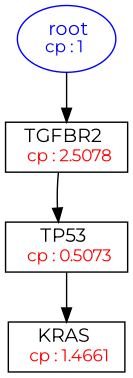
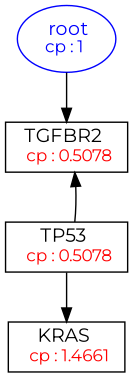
node "TGFBR2": text "cp : 2.5078" -> "cp : 0.5078"
edge "TGFBR2" -> "TP53": reversed
node "TP53": text "cp : 0.5073" -> "cp : 0.5078"
